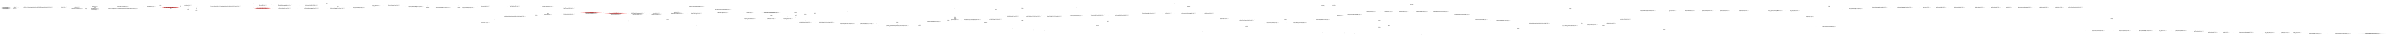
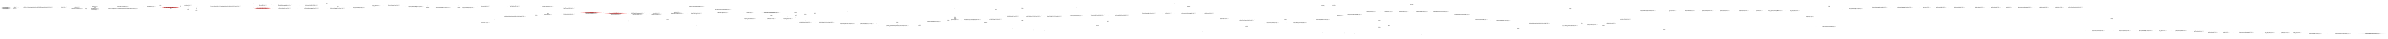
node "pipeline.handle(event)@@@80@@@['1', '1', '0']": added
